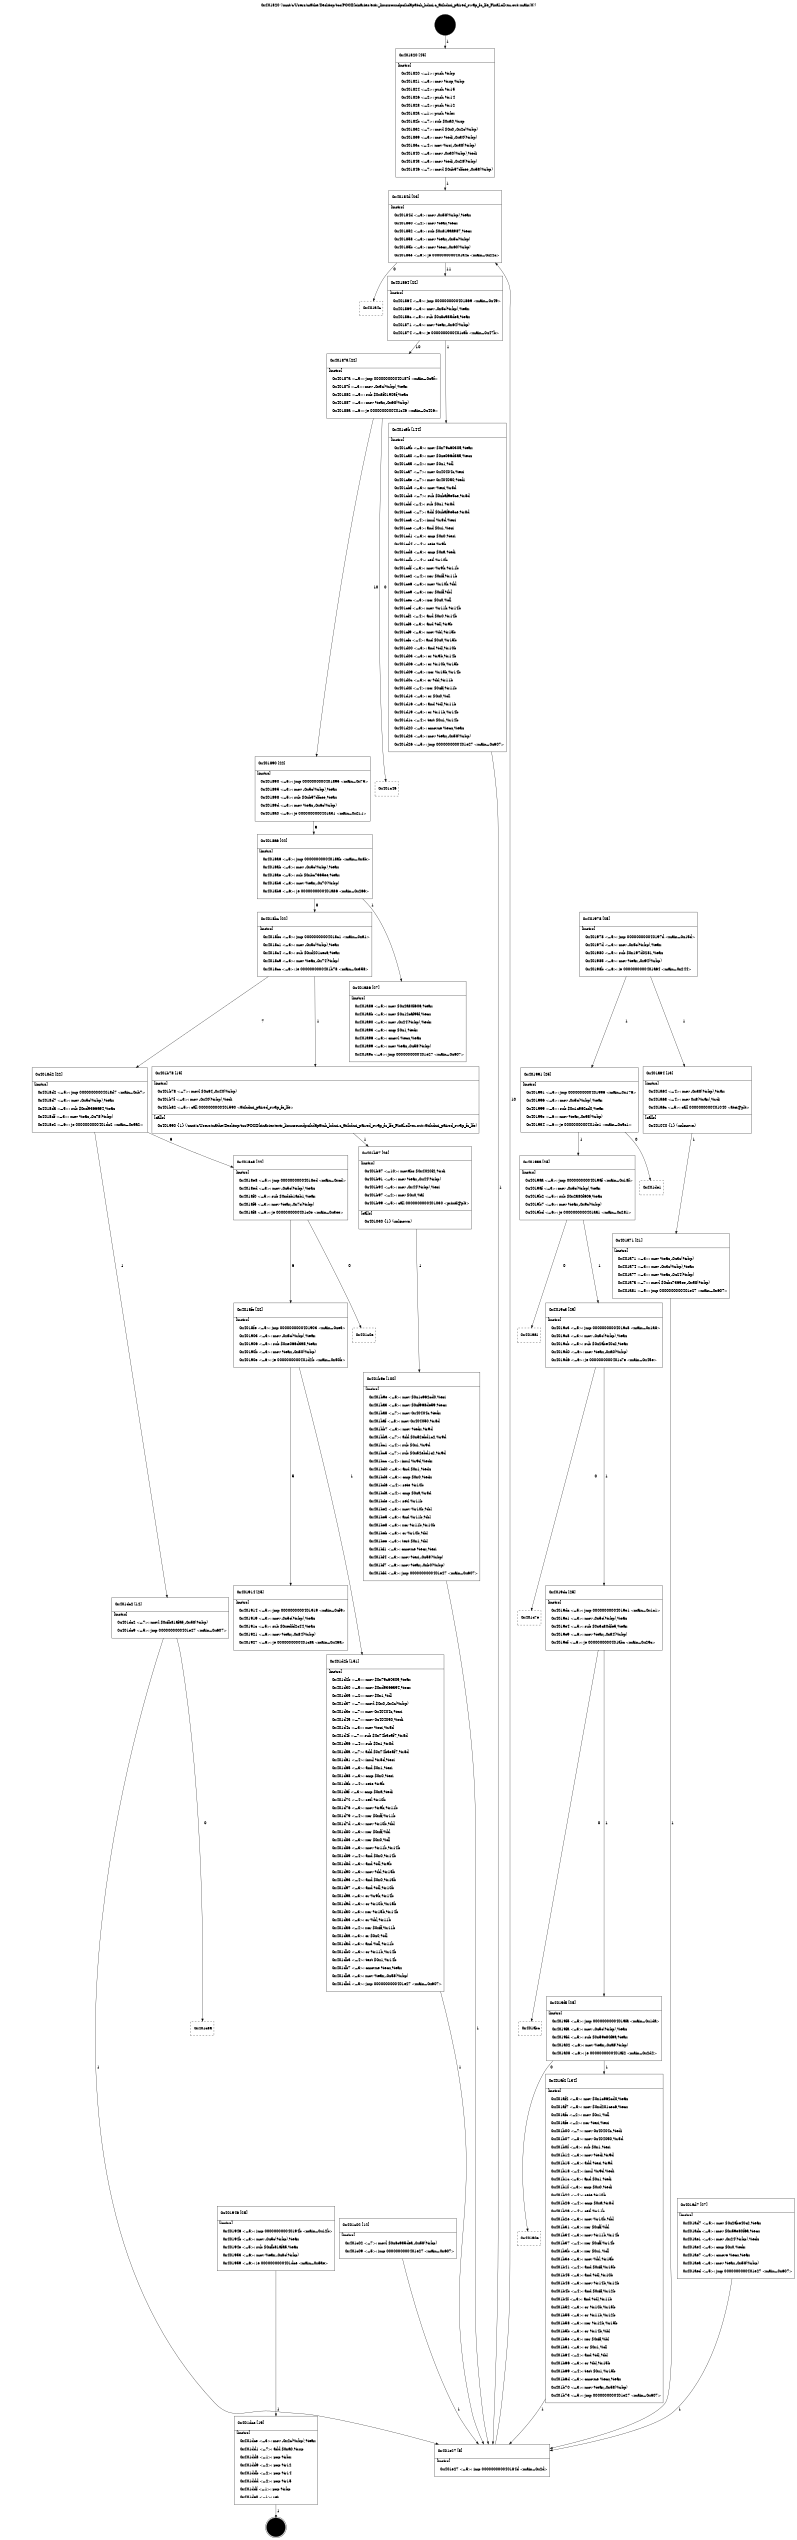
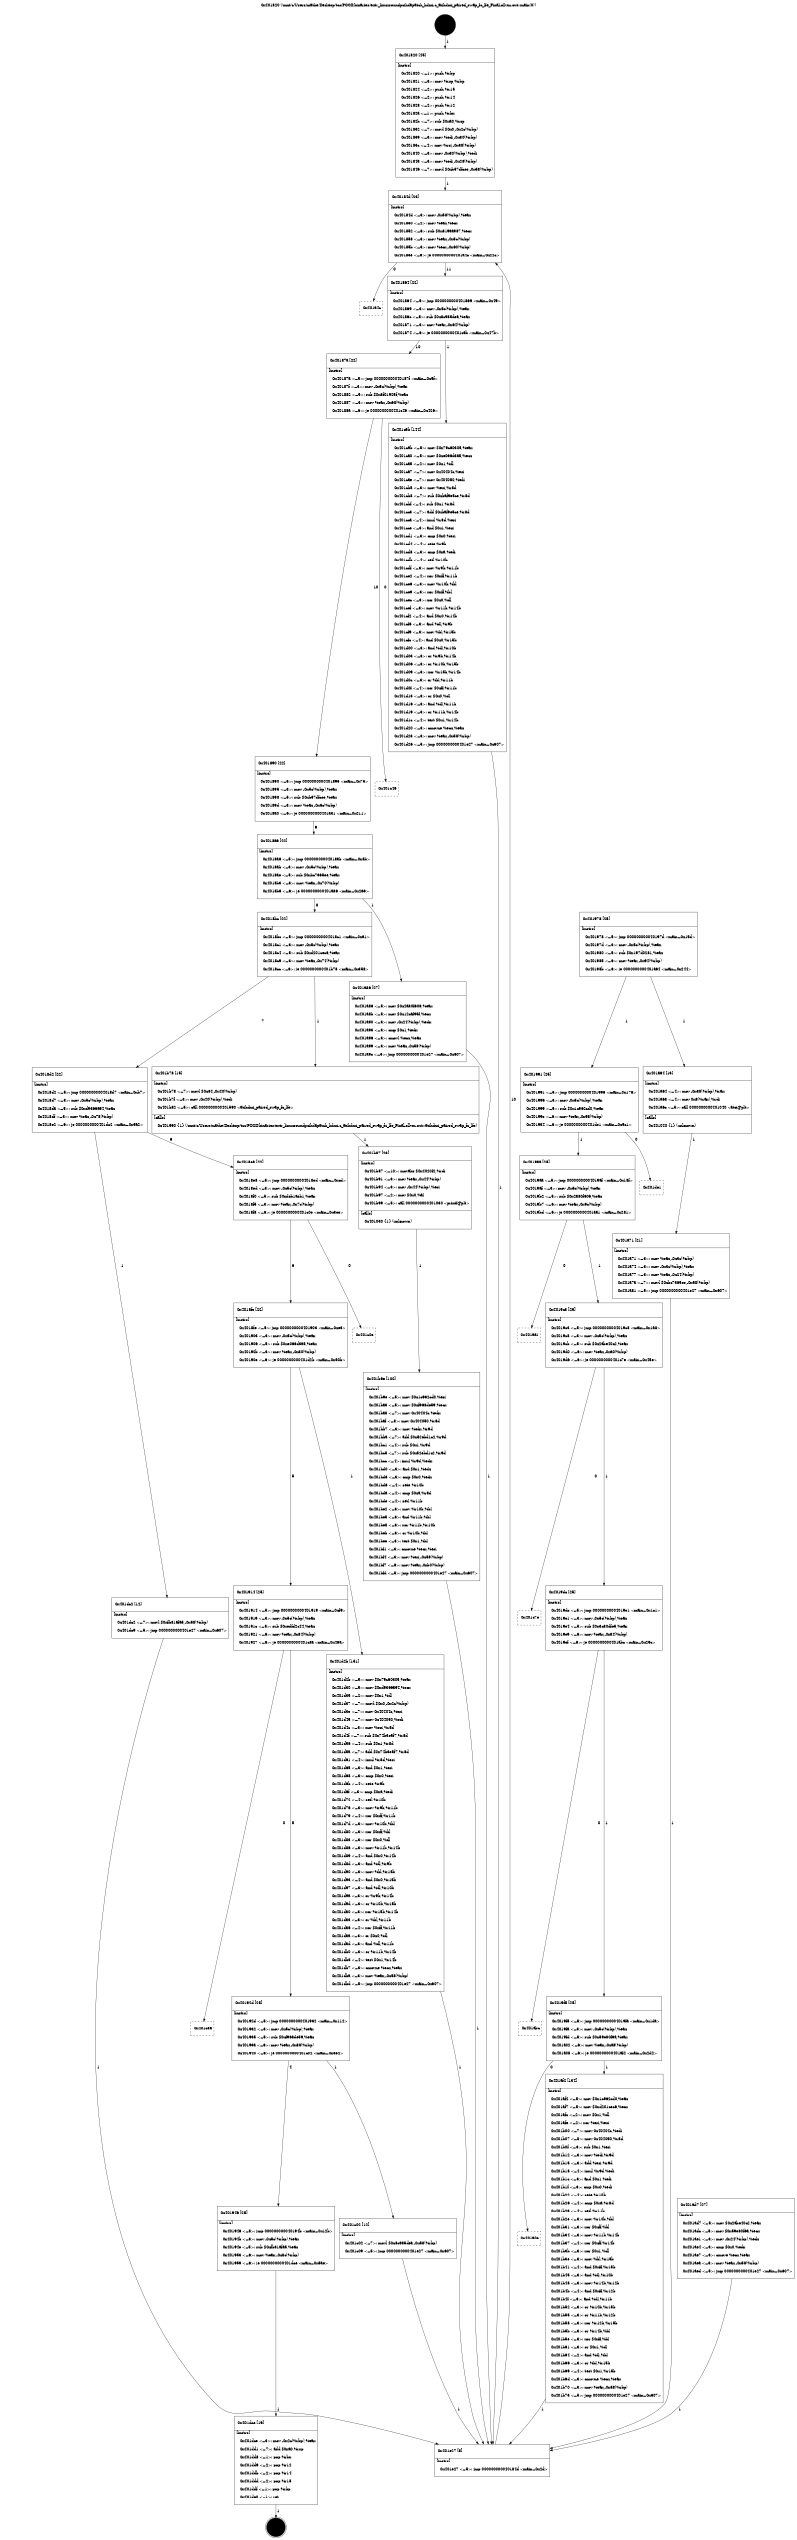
edge "0x401a86 [27]" -> "0x401e27 [5]": added, label "1"
edge "0x401dc2 [12]" -> "0x401c8a": now "0x401914 [25]" -> "0x401c8a"
node "0x40192d [25]": added
